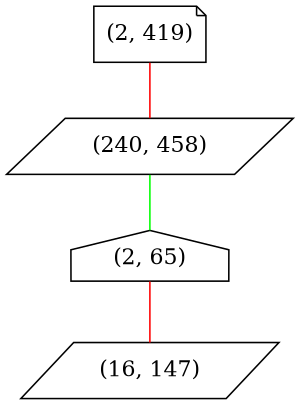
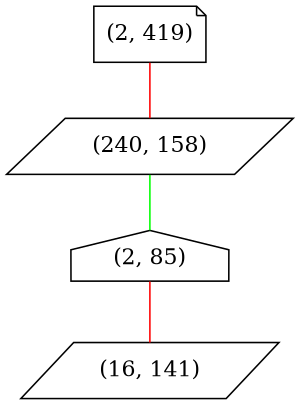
node "(240, 458)": label "(240, 458)" -> "(240, 158)"
node "(2, 65)": label "(2, 65)" -> "(2, 85)"
node "(16, 147)": label "(16, 147)" -> "(16, 141)"
